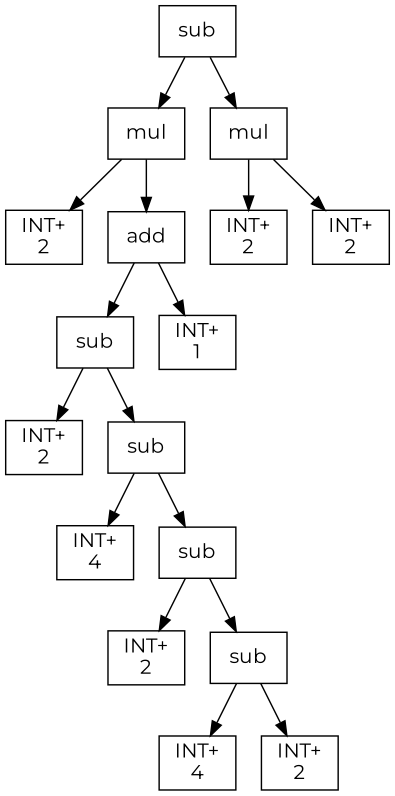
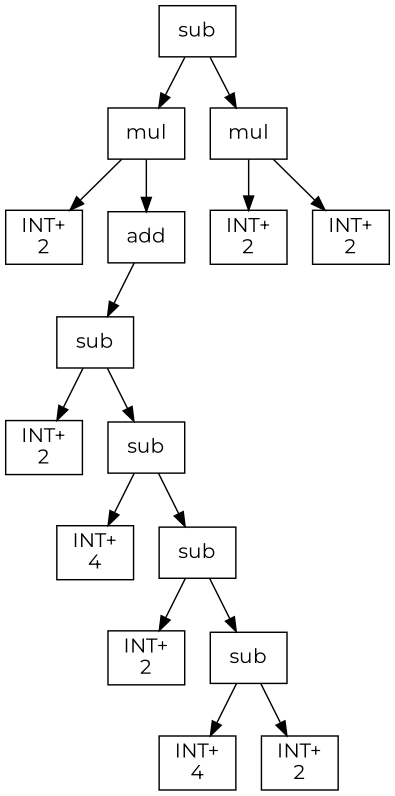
node "INT+ 1": removed
